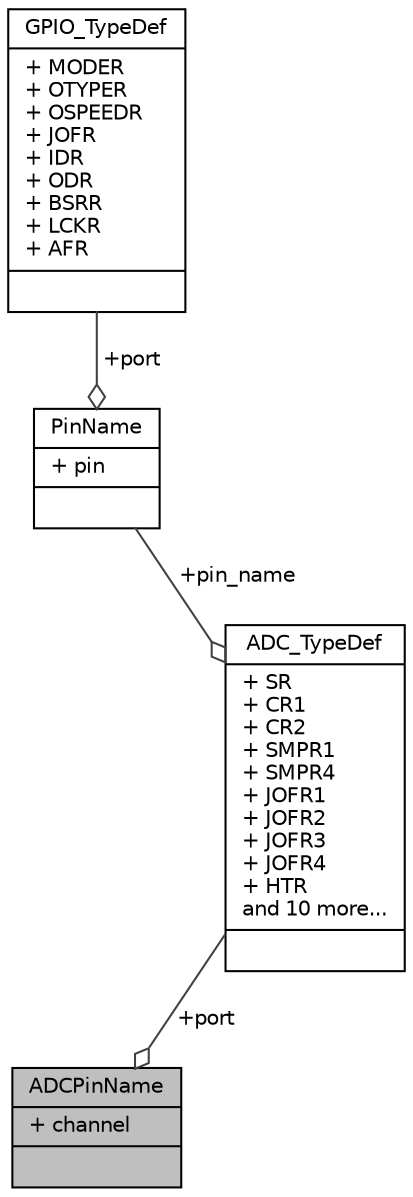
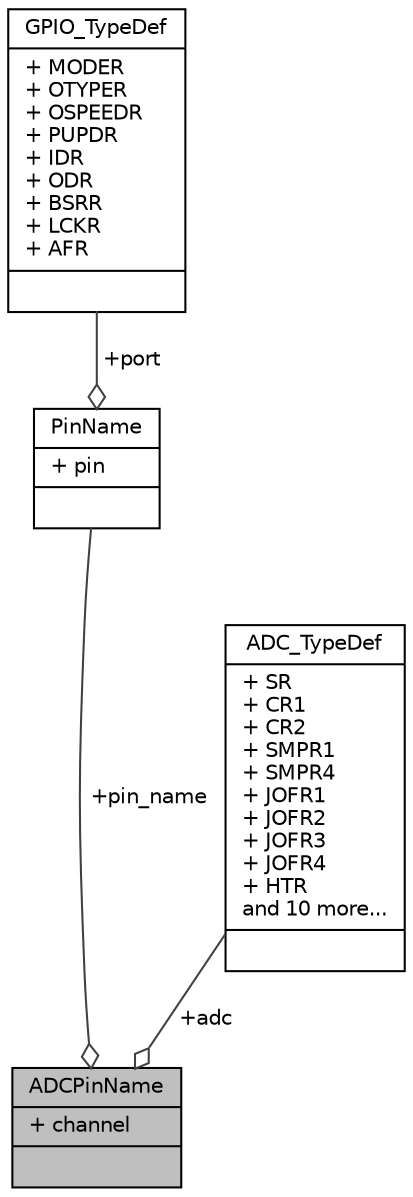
node "GPIO_TypeDef": text "+ JOFR" -> "+ PUPDR"
edge "PinName" -> "ADC_TypeDef": now "PinName" -> "ADCPinName"
edge "ADC_TypeDef" -> "ADCPinName": label " +port" -> " +adc"
